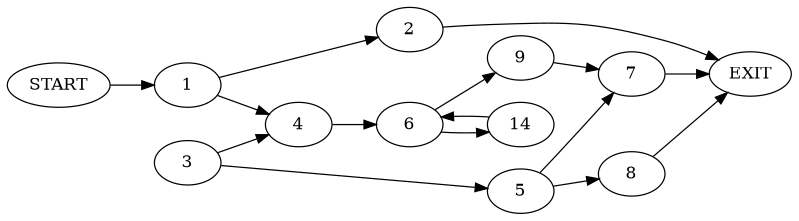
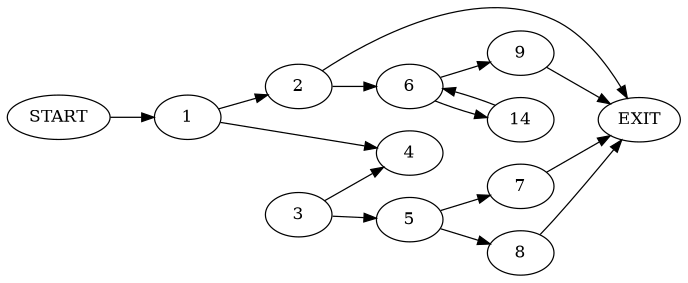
edge "9" -> "7": now "9" -> "EXIT"
edge "4" -> "6": now "2" -> "6"
